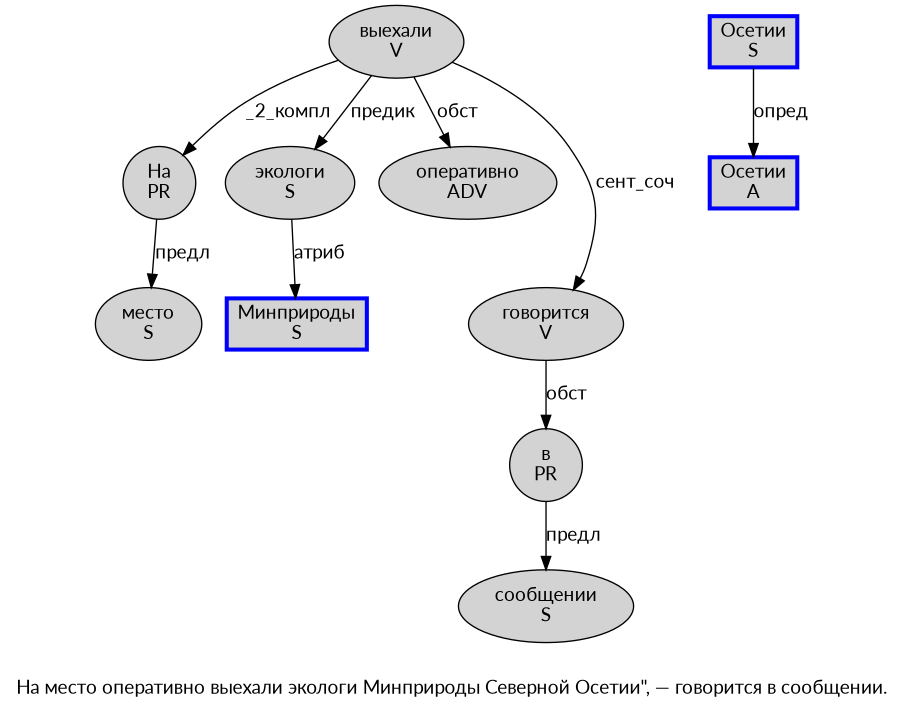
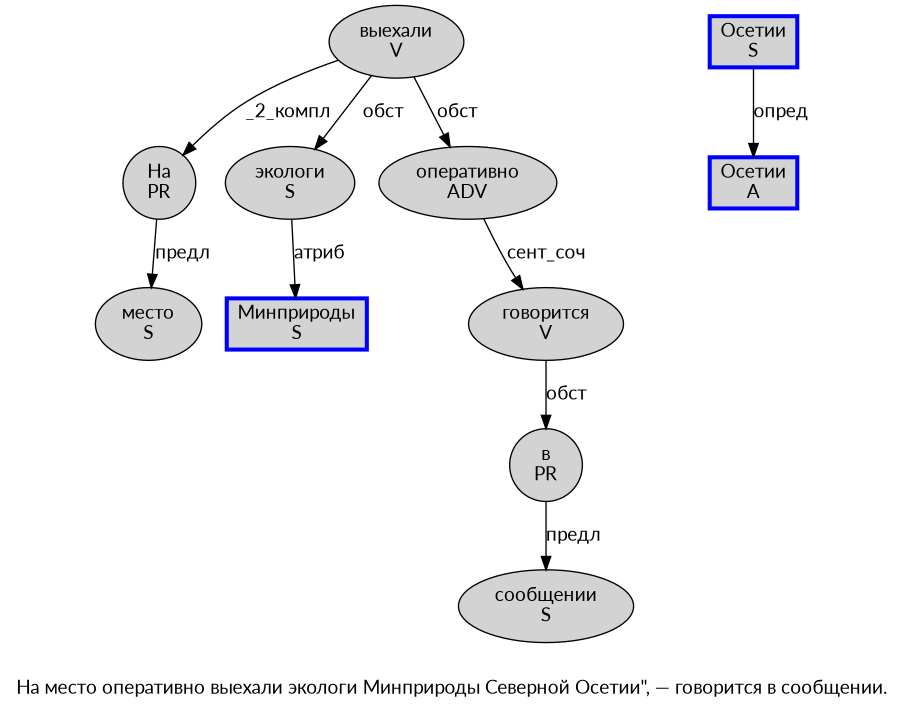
edge "выехали V" -> "экологи S": label "предик" -> "обст"
edge "выехали V" -> "говорится V": now "оперативно ADV" -> "говорится V"
